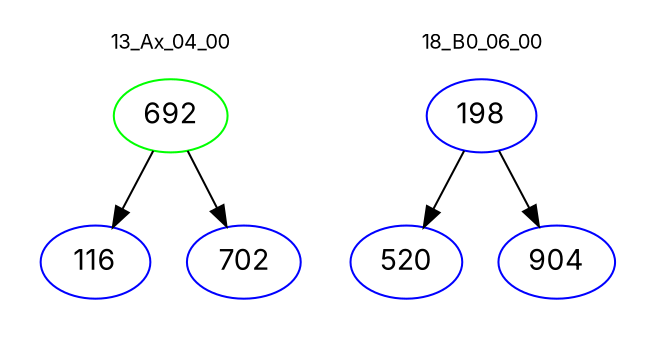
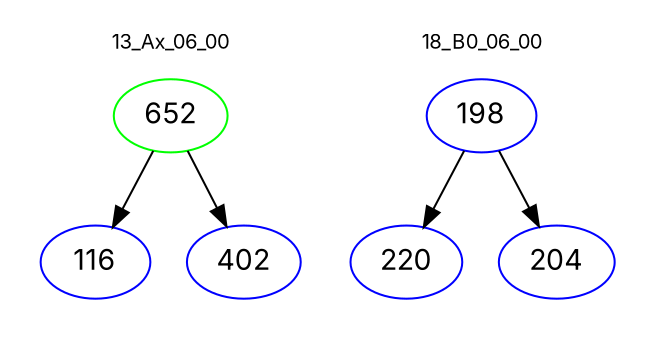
cluster "13_Ax_04_00": label "13_Ax_04_00" -> "13_Ax_06_00"
node "692": label "692" -> "652"
node "702": label "702" -> "402"
node "520": label "520" -> "220"
node "904": label "904" -> "204"
